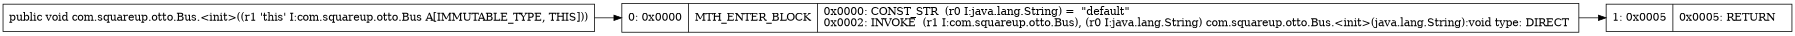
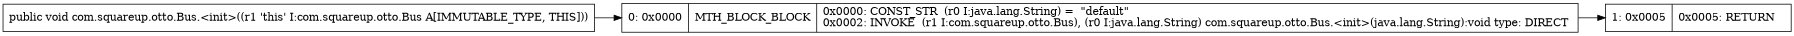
node "0: 0x0000": text "MTH_ENTER_BLOCK" -> "MTH_BLOCK_BLOCK"
